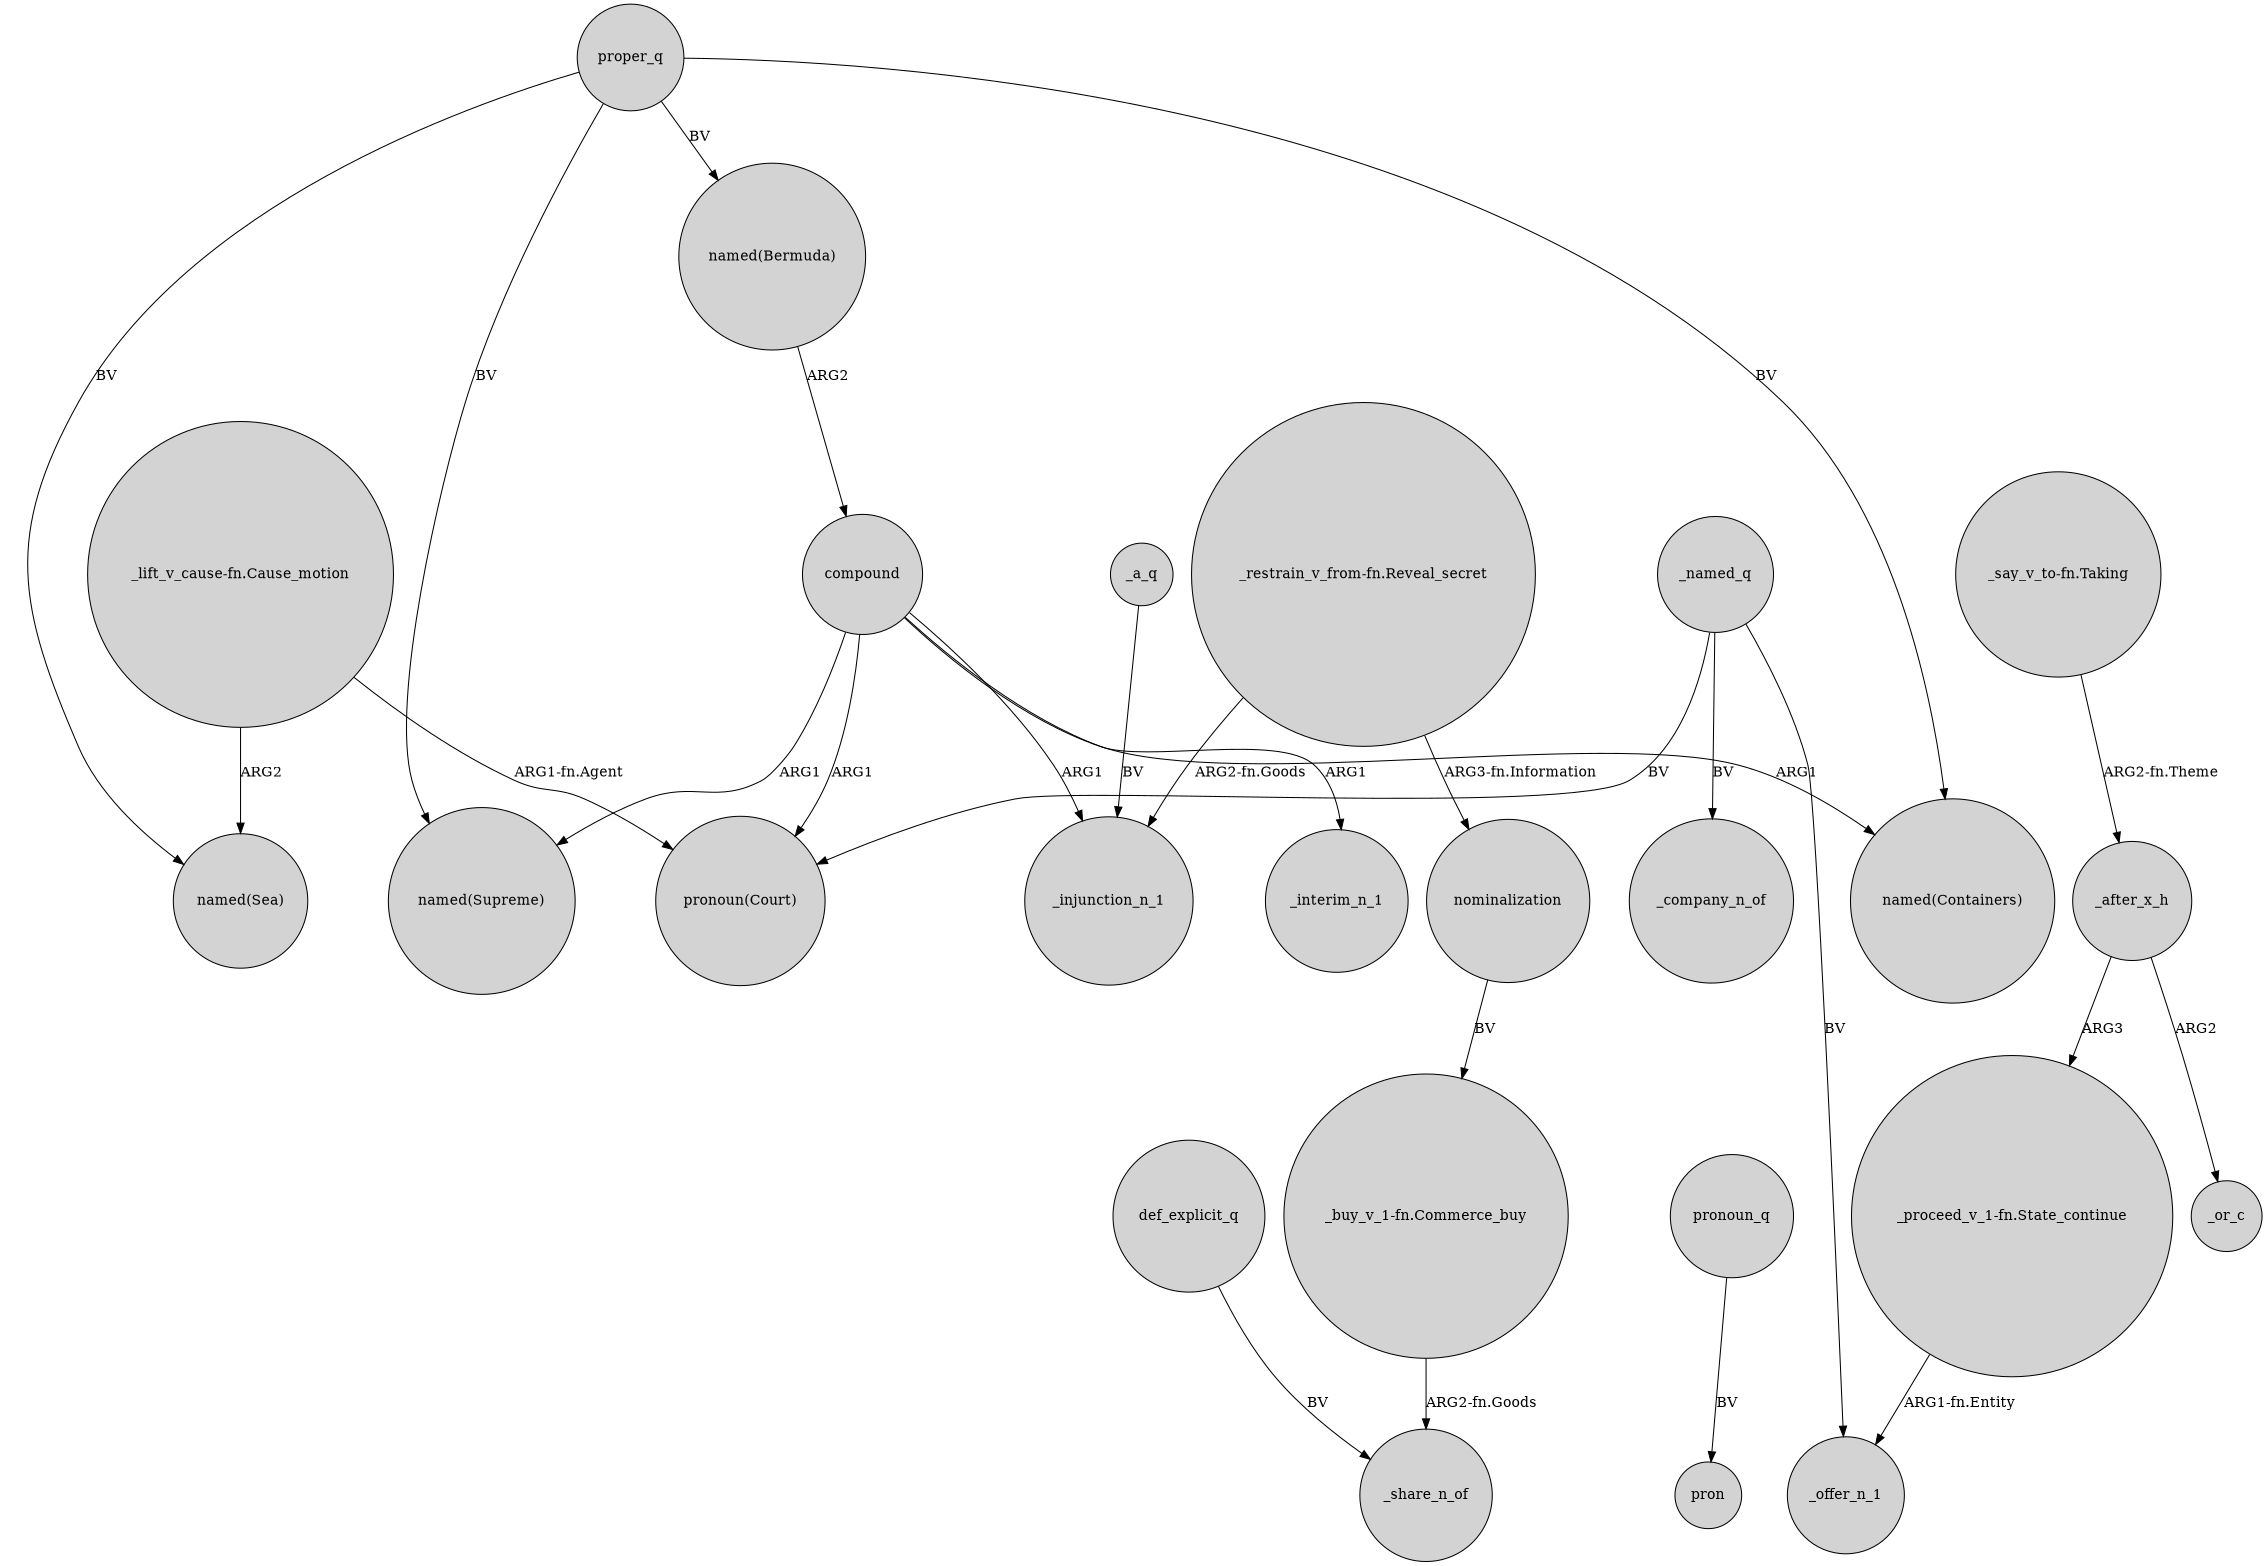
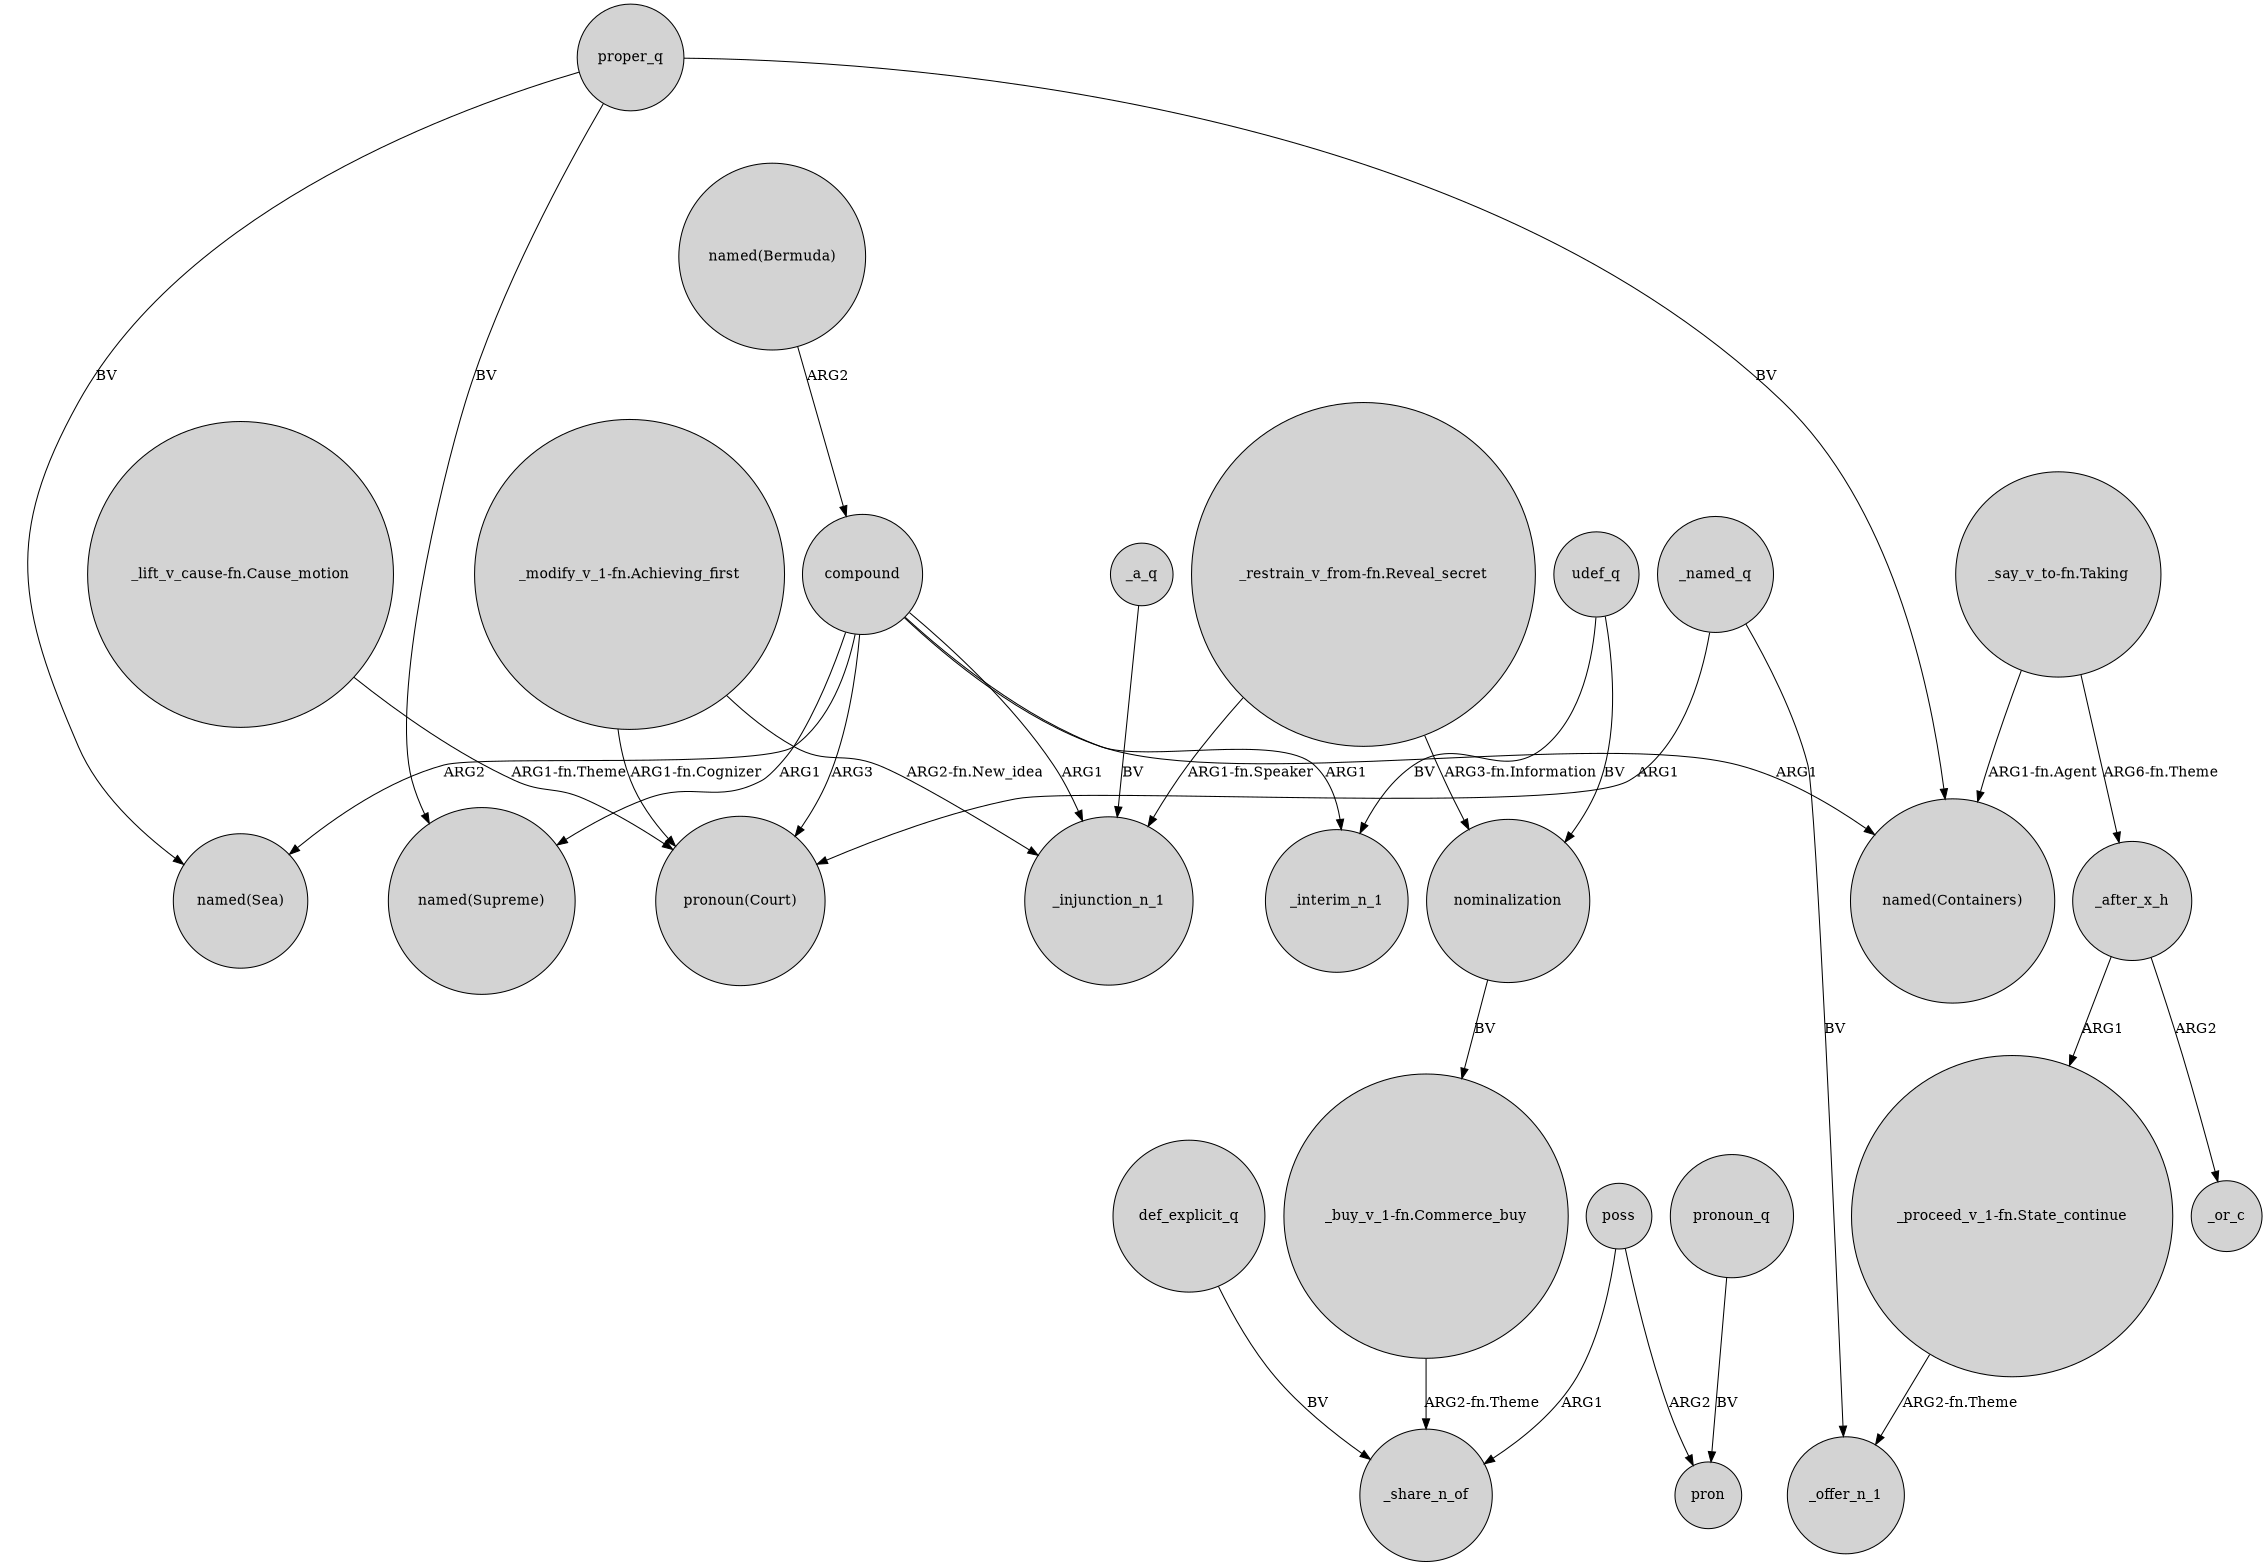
edge "proper_q" -> "named(Bermuda)": removed, label "BV"
node "_modify_v_1-fn.Achieving_first": added
node "udef_q": added
edge "_say_v_to-fn.Taking" -> "named(Containers)": added, label "ARG1-fn.Agent"
edge "_lift_v_cause-fn.Cause_motion" -> "pronoun(Court)": label "ARG1-fn.Agent" -> "ARG1-fn.Theme"
edge "compound" -> "pronoun(Court)": label "ARG1" -> "ARG3"
edge "_restrain_v_from-fn.Reveal_secret" -> "_injunction_n_1": label "ARG2-fn.Goods" -> "ARG1-fn.Speaker"
edge "_named_q" -> "pronoun(Court)": label "BV" -> "ARG1"
edge "_say_v_to-fn.Taking" -> "_after_x_h": label "ARG2-fn.Theme" -> "ARG6-fn.Theme"
edge "_lift_v_cause-fn.Cause_motion" -> "named(Sea)": now "compound" -> "named(Sea)"
node "_company_n_of": removed
edge "_after_x_h" -> "_proceed_v_1-fn.State_continue": label "ARG3" -> "ARG1"
node "poss": added
edge "_buy_v_1-fn.Commerce_buy" -> "_share_n_of": label "ARG2-fn.Goods" -> "ARG2-fn.Theme"
edge "_proceed_v_1-fn.State_continue" -> "_offer_n_1": label "ARG1-fn.Entity" -> "ARG2-fn.Theme"
